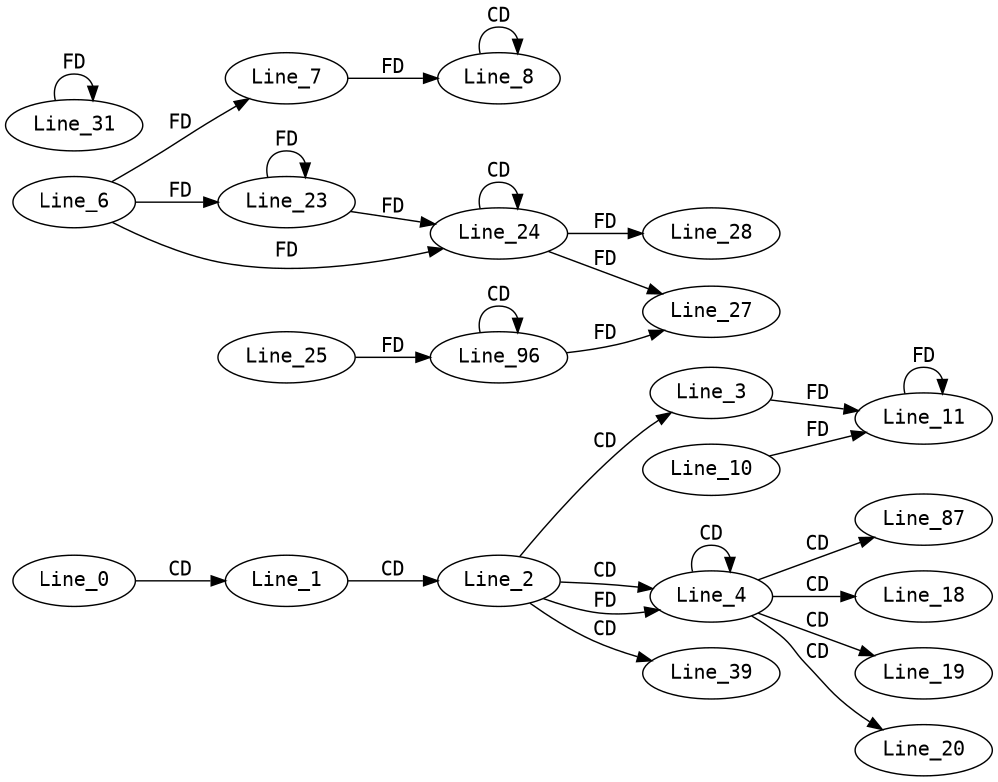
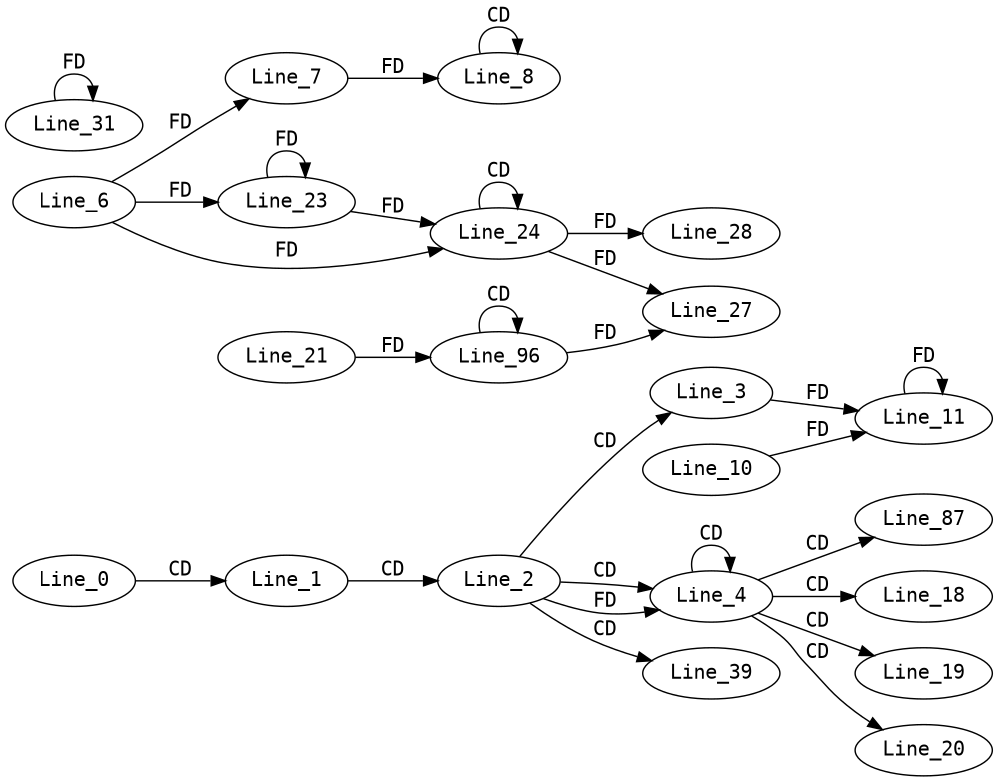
node "Line_25": label "Line_25" -> "Line_21"
